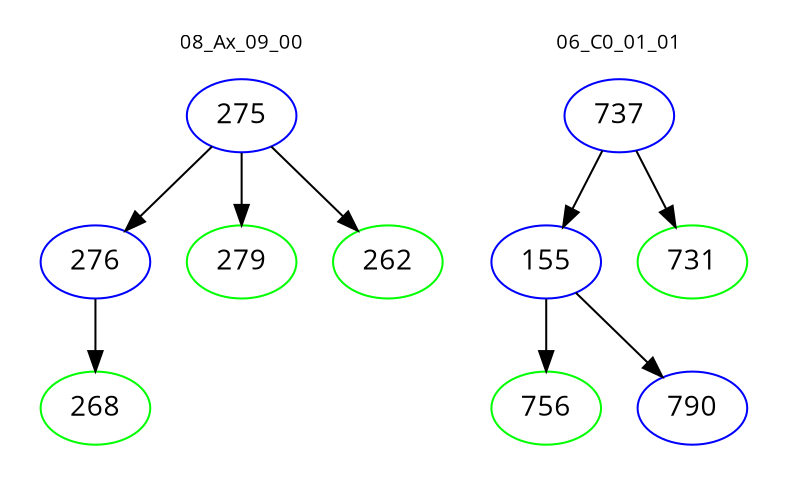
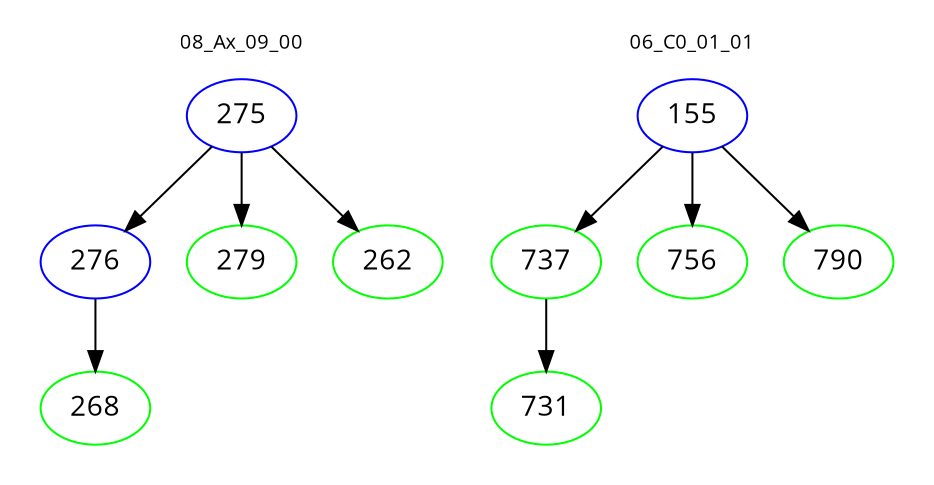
node "737": color blue -> green
edge "737" -> "155": reversed
node "790": color blue -> green
